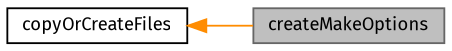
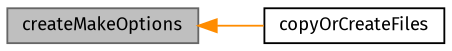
edge "createMakeOptions" -> "copyOrCreateFiles": reversed
